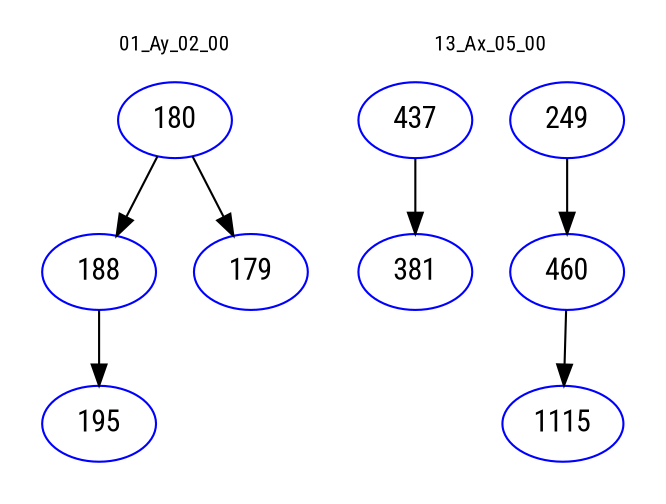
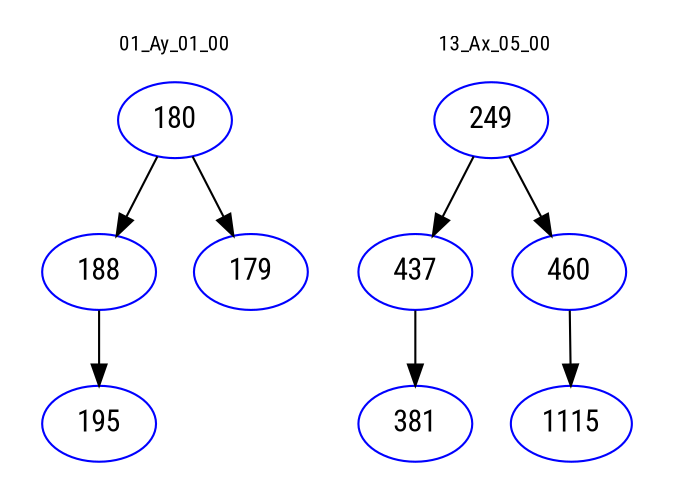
cluster "01_Ay_02_00": label "01_Ay_02_00" -> "01_Ay_01_00"
edge "249" -> "437": added
